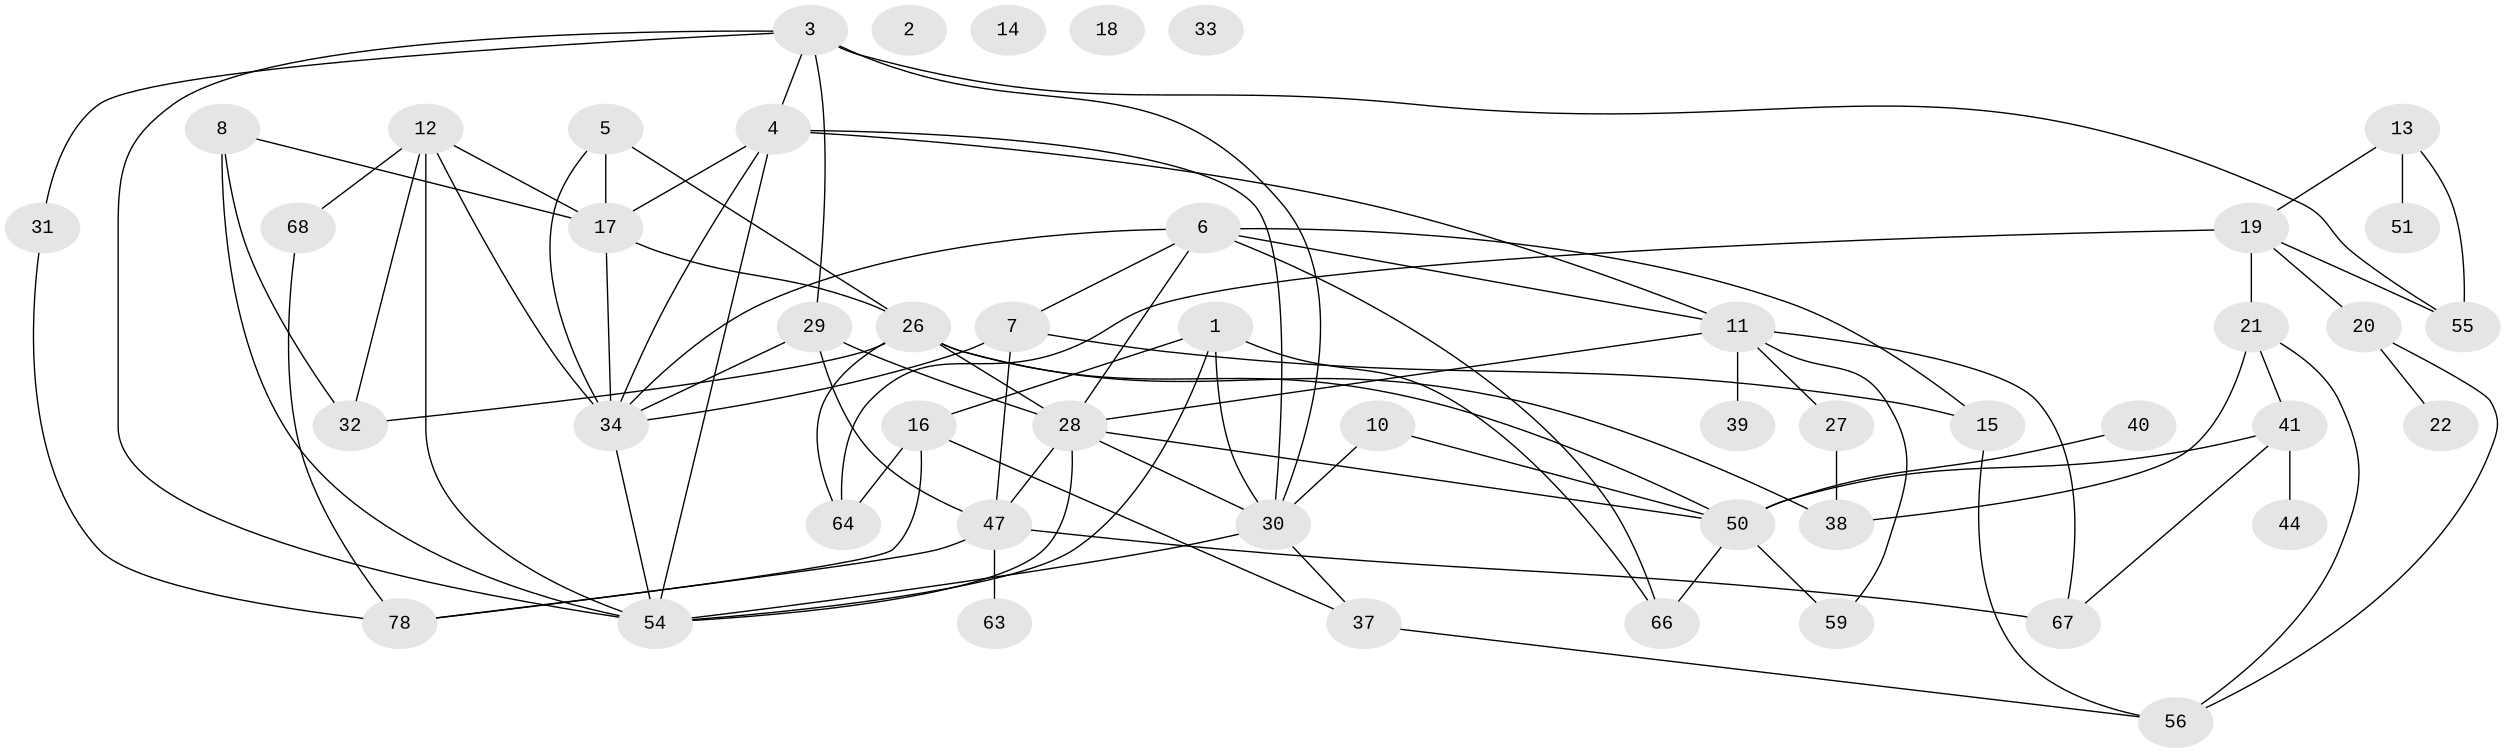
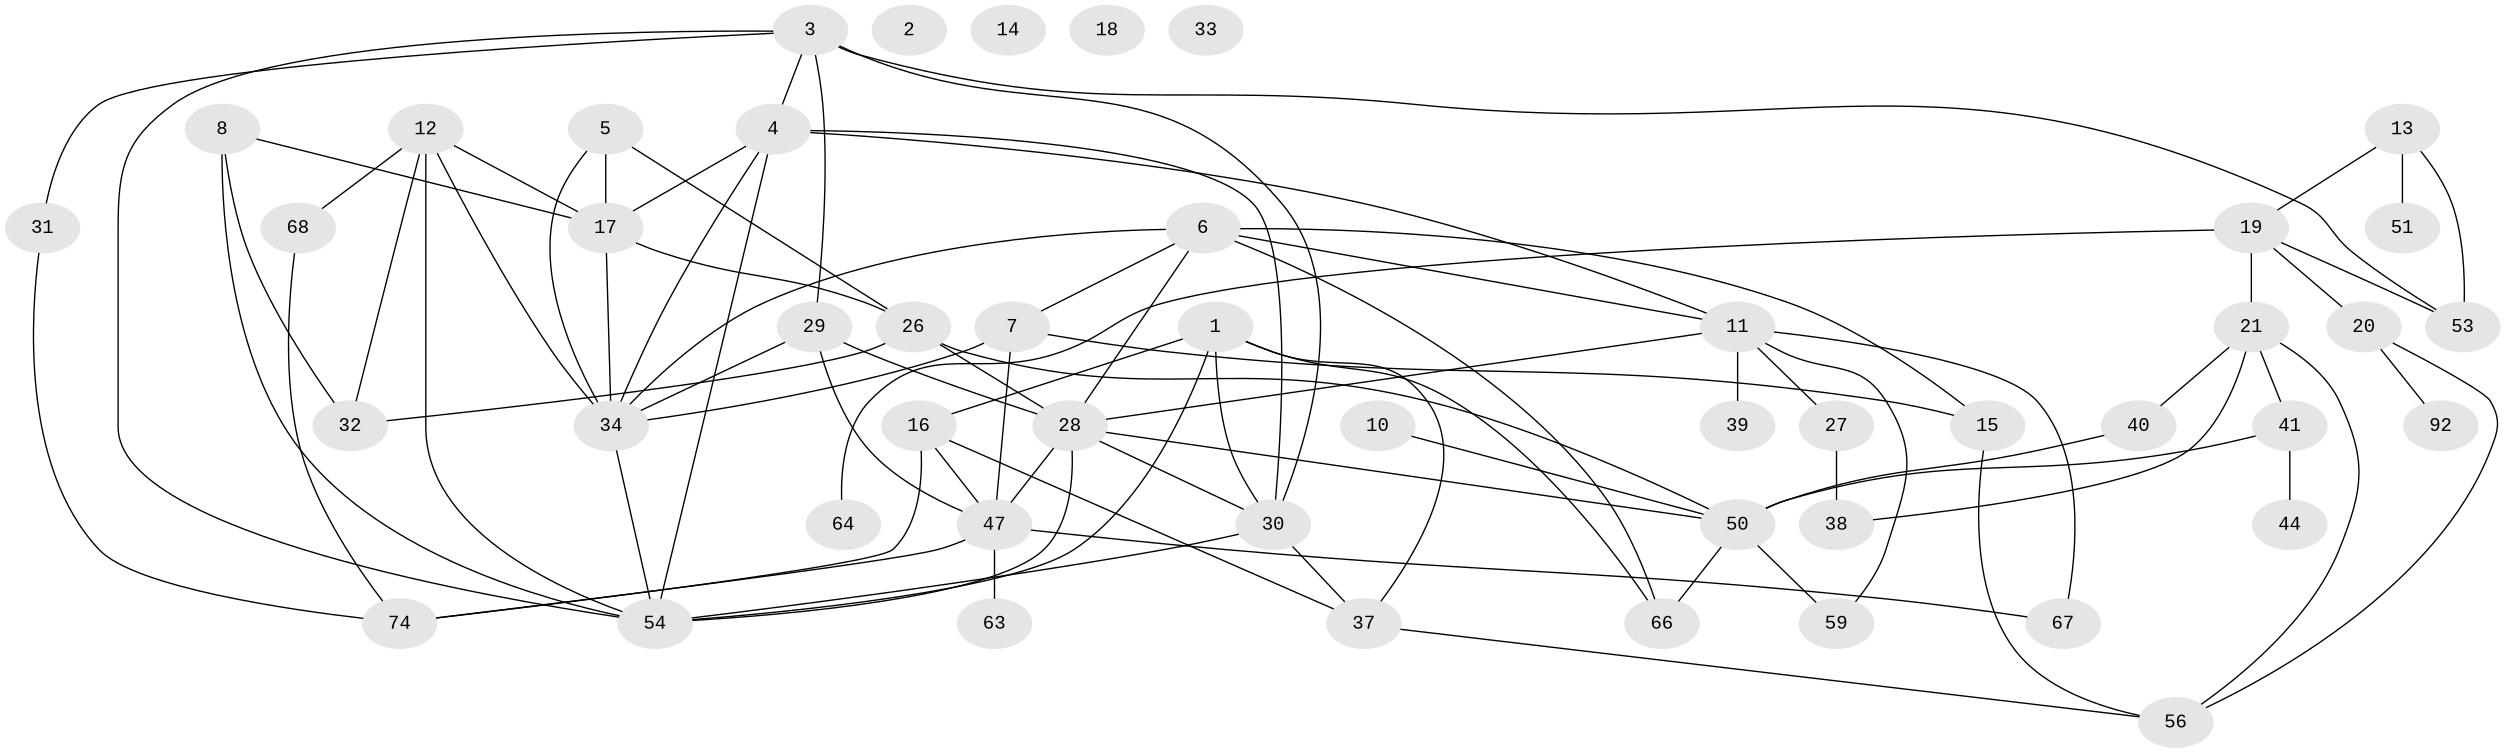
node "55": label "55" -> "53"
edge "21" -- "40": added
edge "26" -- "38": removed
edge "26" -- "64": removed
edge "1" -- "37": added
node "22": label "22" -> "92"
edge "16" -- "64": now "16" -- "47"
edge "10" -- "30": removed
edge "41" -- "67": removed
node "78": label "78" -> "74"
